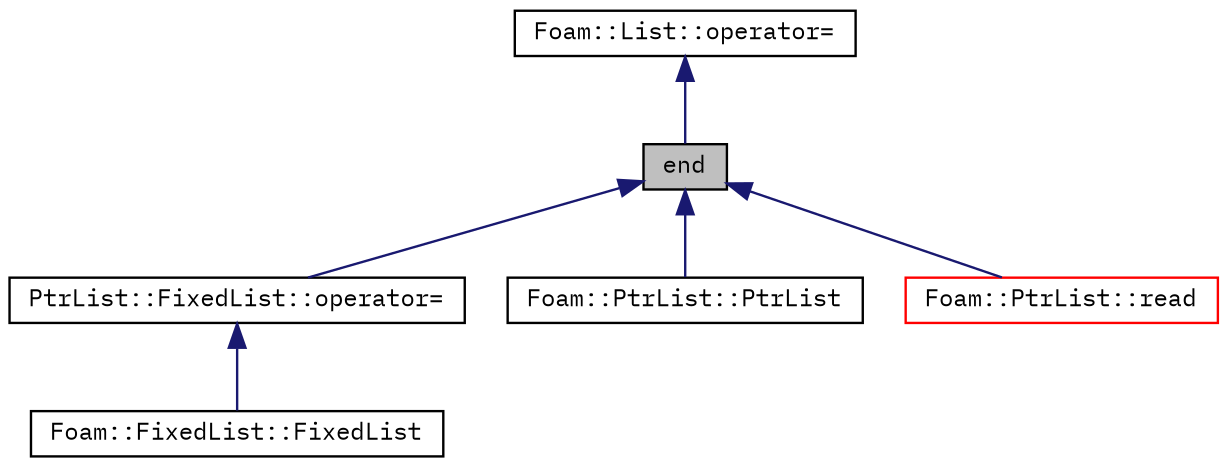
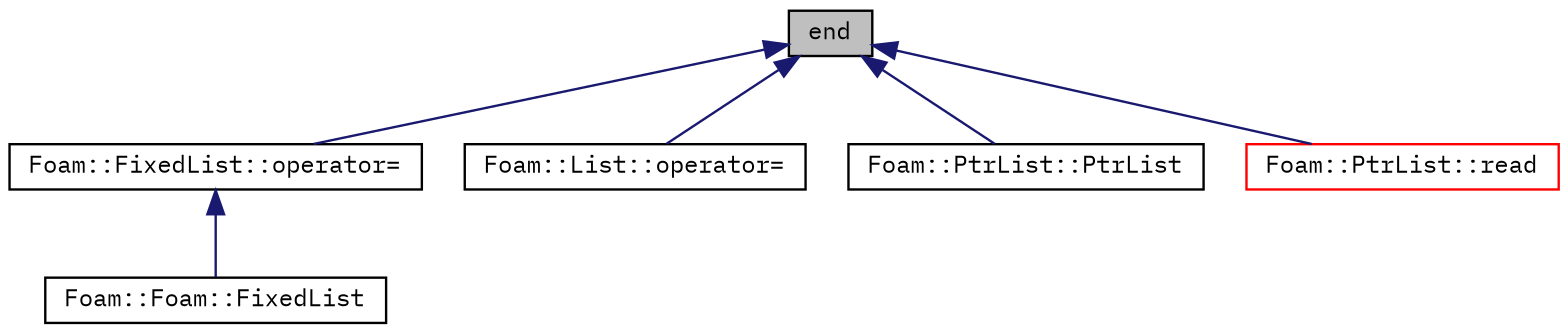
edge "end" -> "Foam::List::operator=": reversed
node "PtrList::FixedList::operator=": label "PtrList::FixedList::operator=" -> "Foam::FixedList::operator="
node "Foam::FixedList::FixedList": label "Foam::FixedList::FixedList" -> "Foam::Foam::FixedList"
